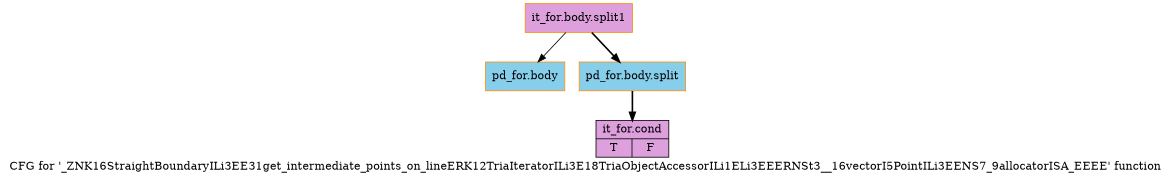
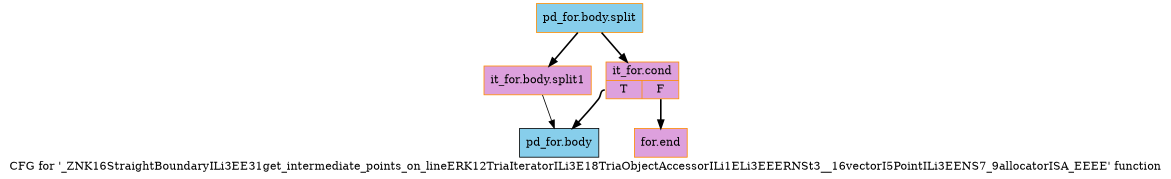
edge "it_for.body.split1" -> "pd_for.body.split": reversed
node "pd_for.body": color darkorange -> black
edge "it_for.cond" -> "pd_for.body": added
node "it_for.cond": color black -> darkorange
node "for.end": added
